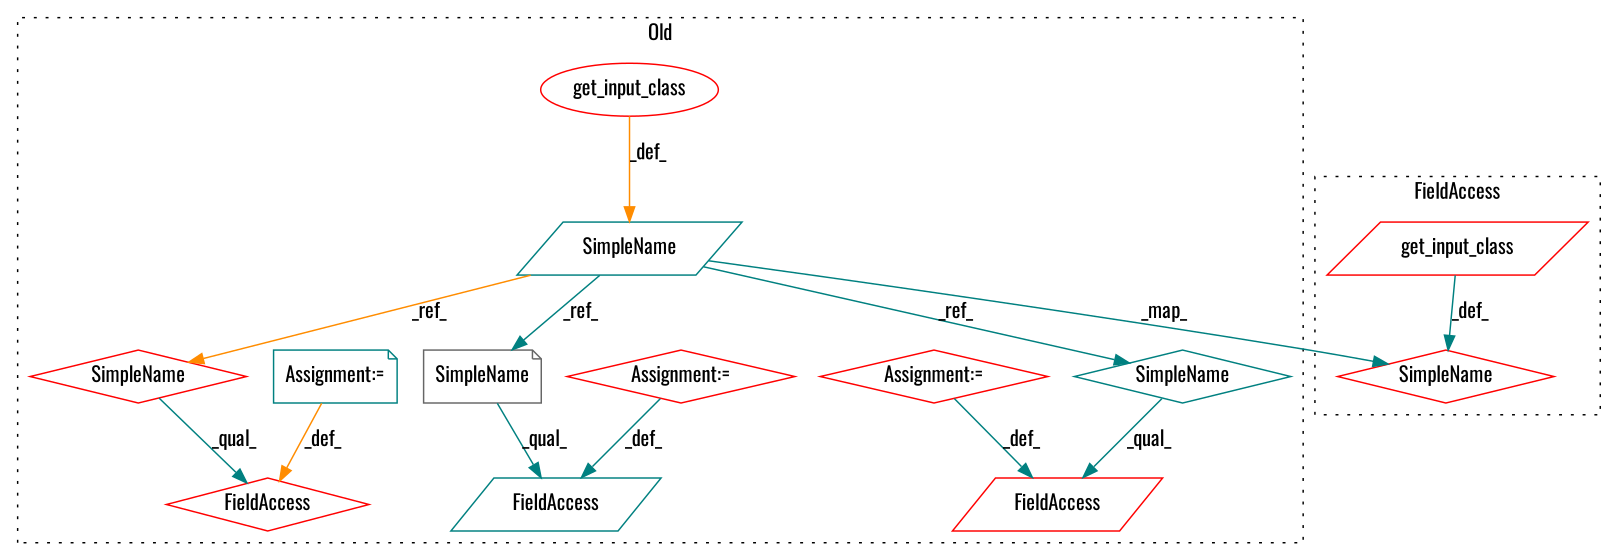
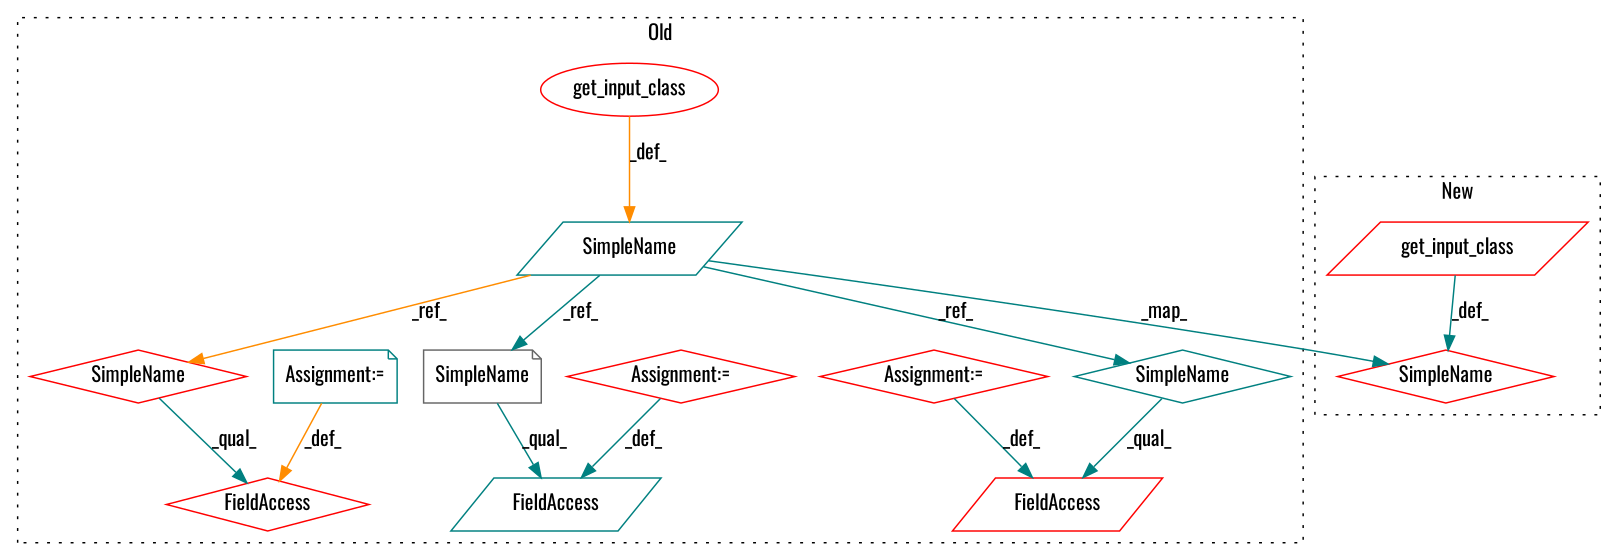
cluster "FieldAccess": label "FieldAccess" -> "New"
